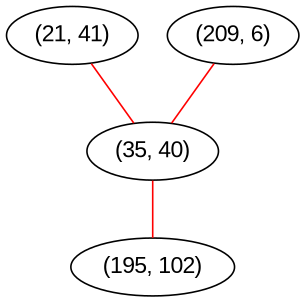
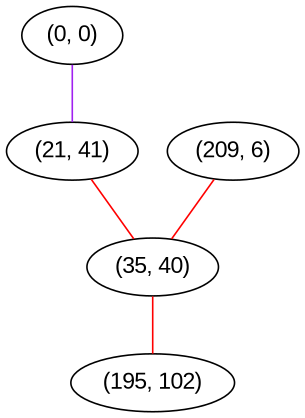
node "(0, 0)": added
